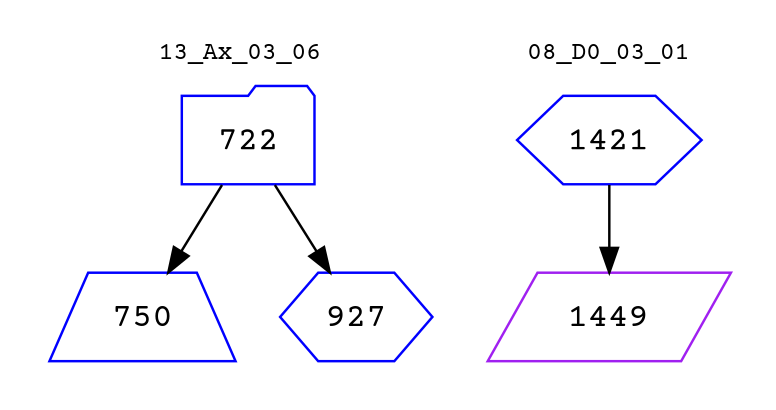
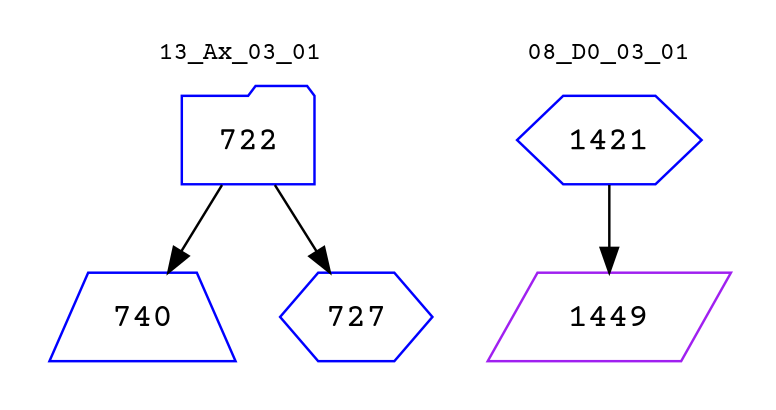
cluster "13_Ax_03_06": label "13_Ax_03_06" -> "13_Ax_03_01"
node "750": label "750" -> "740"
node "927": label "927" -> "727"
